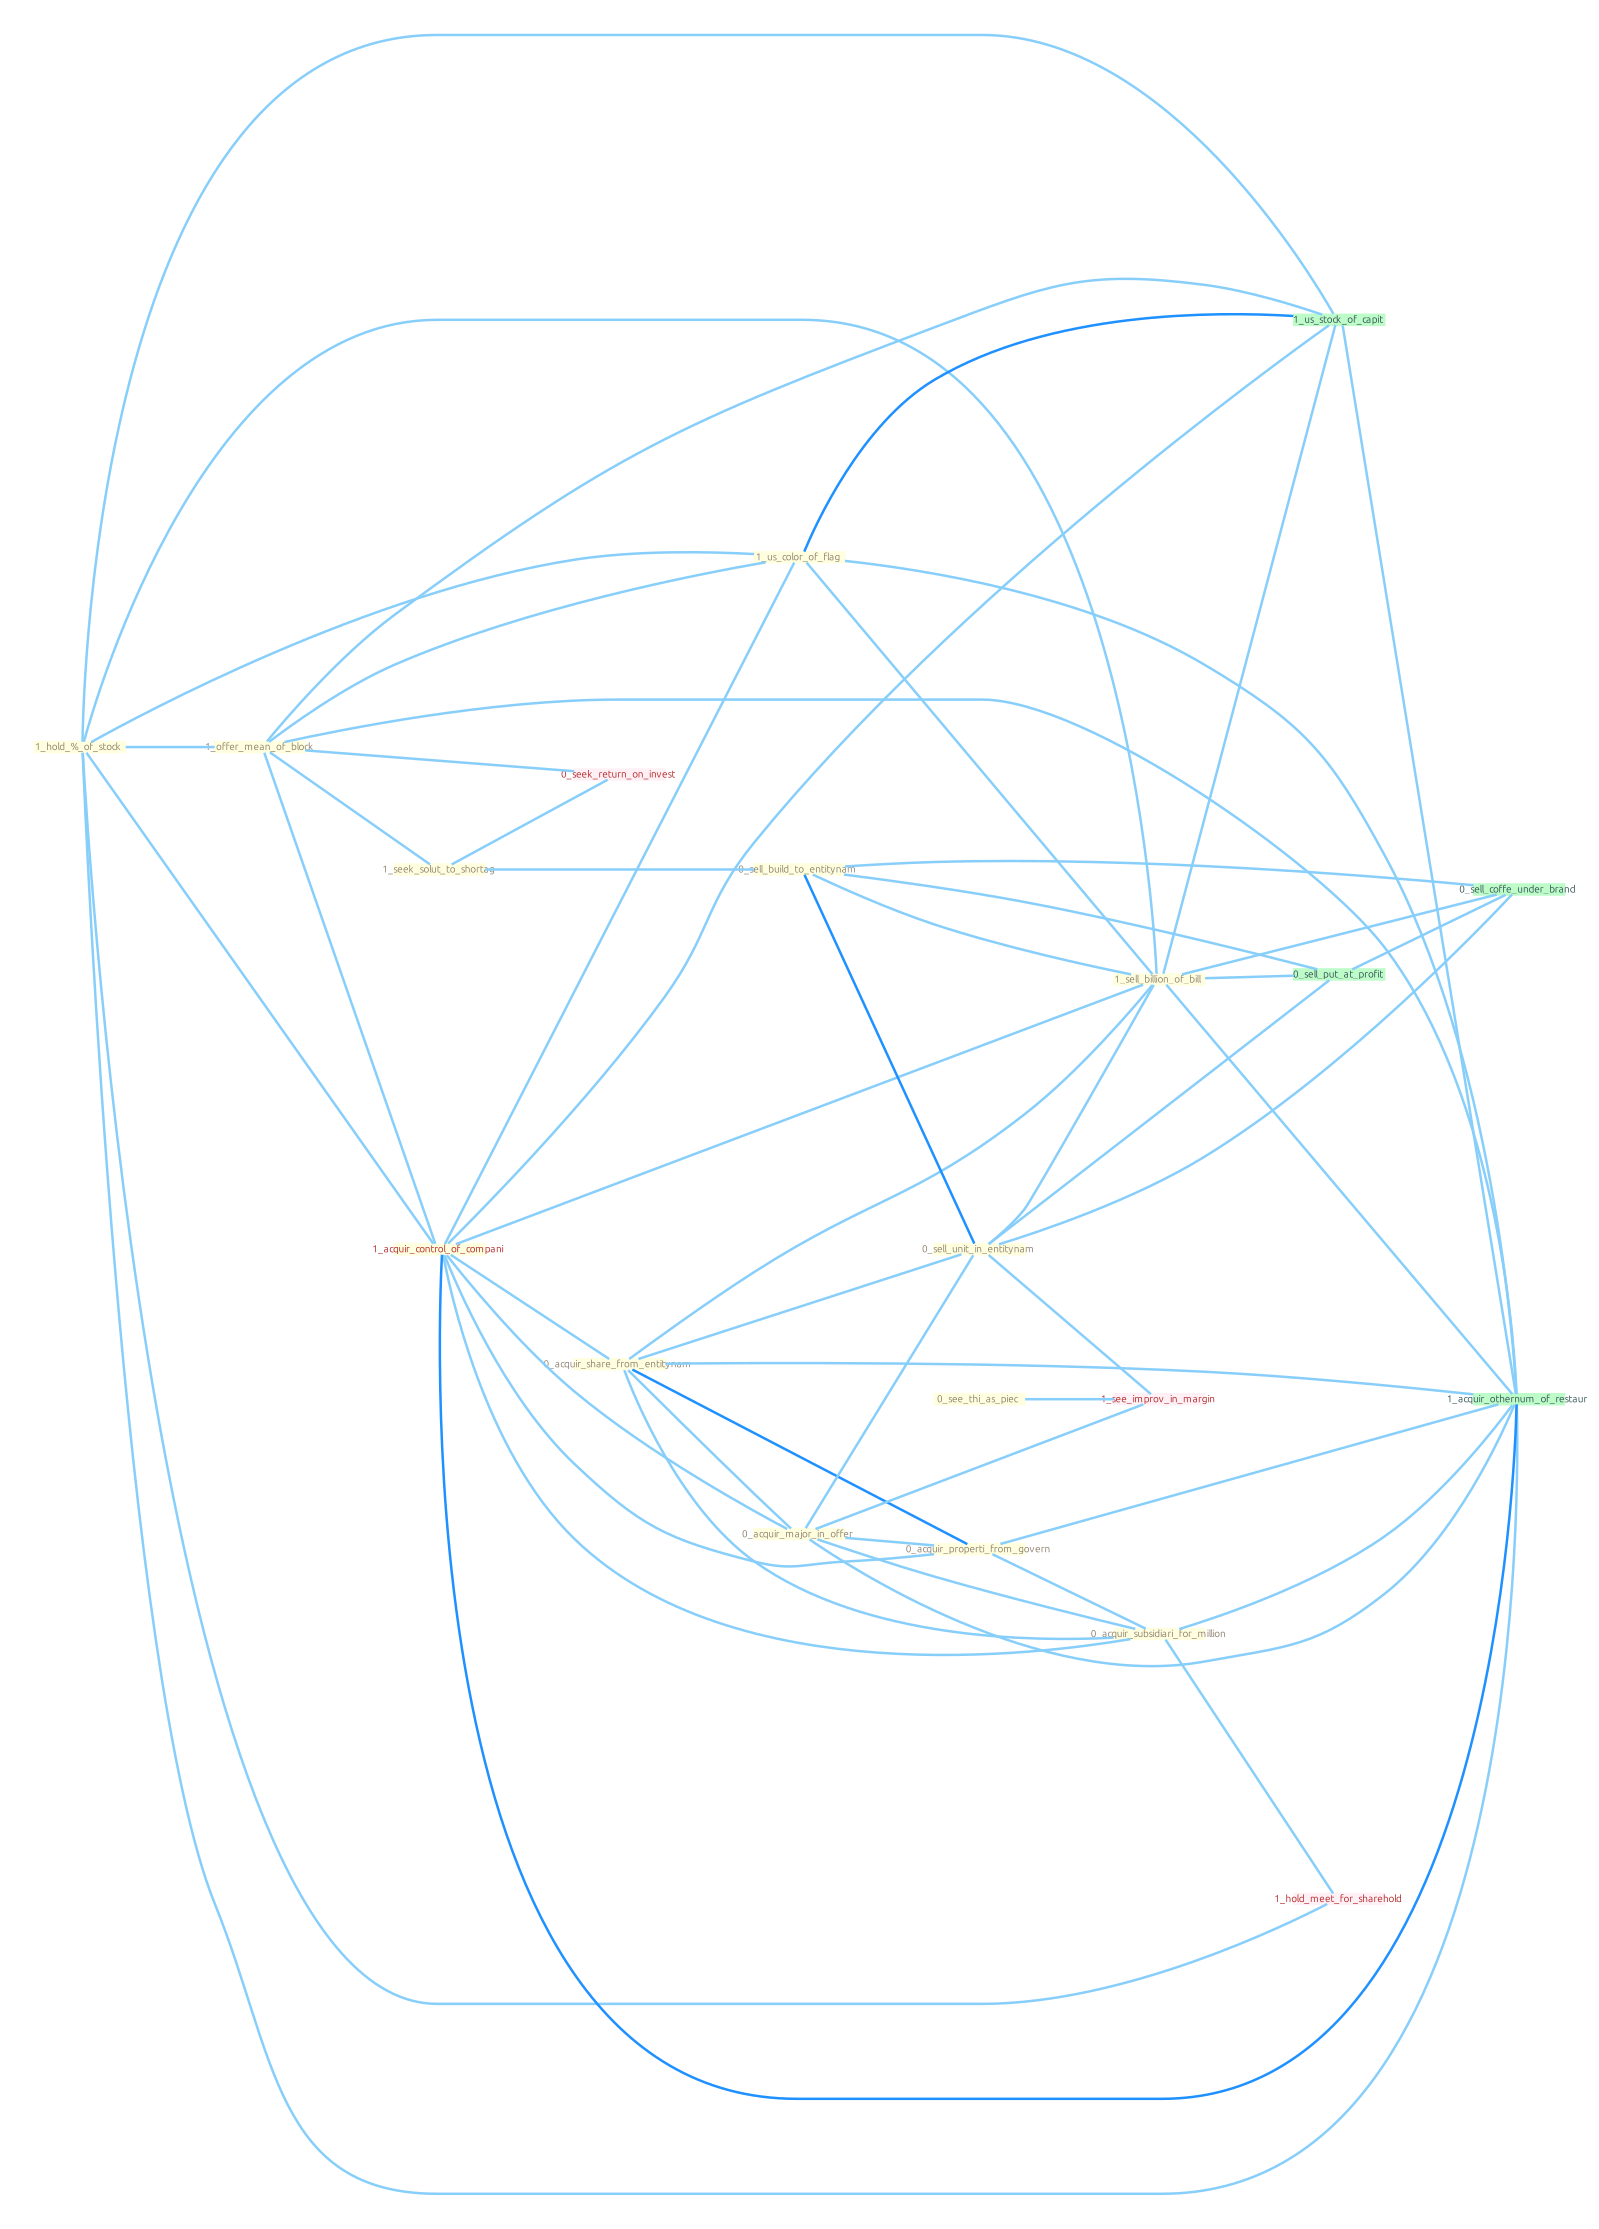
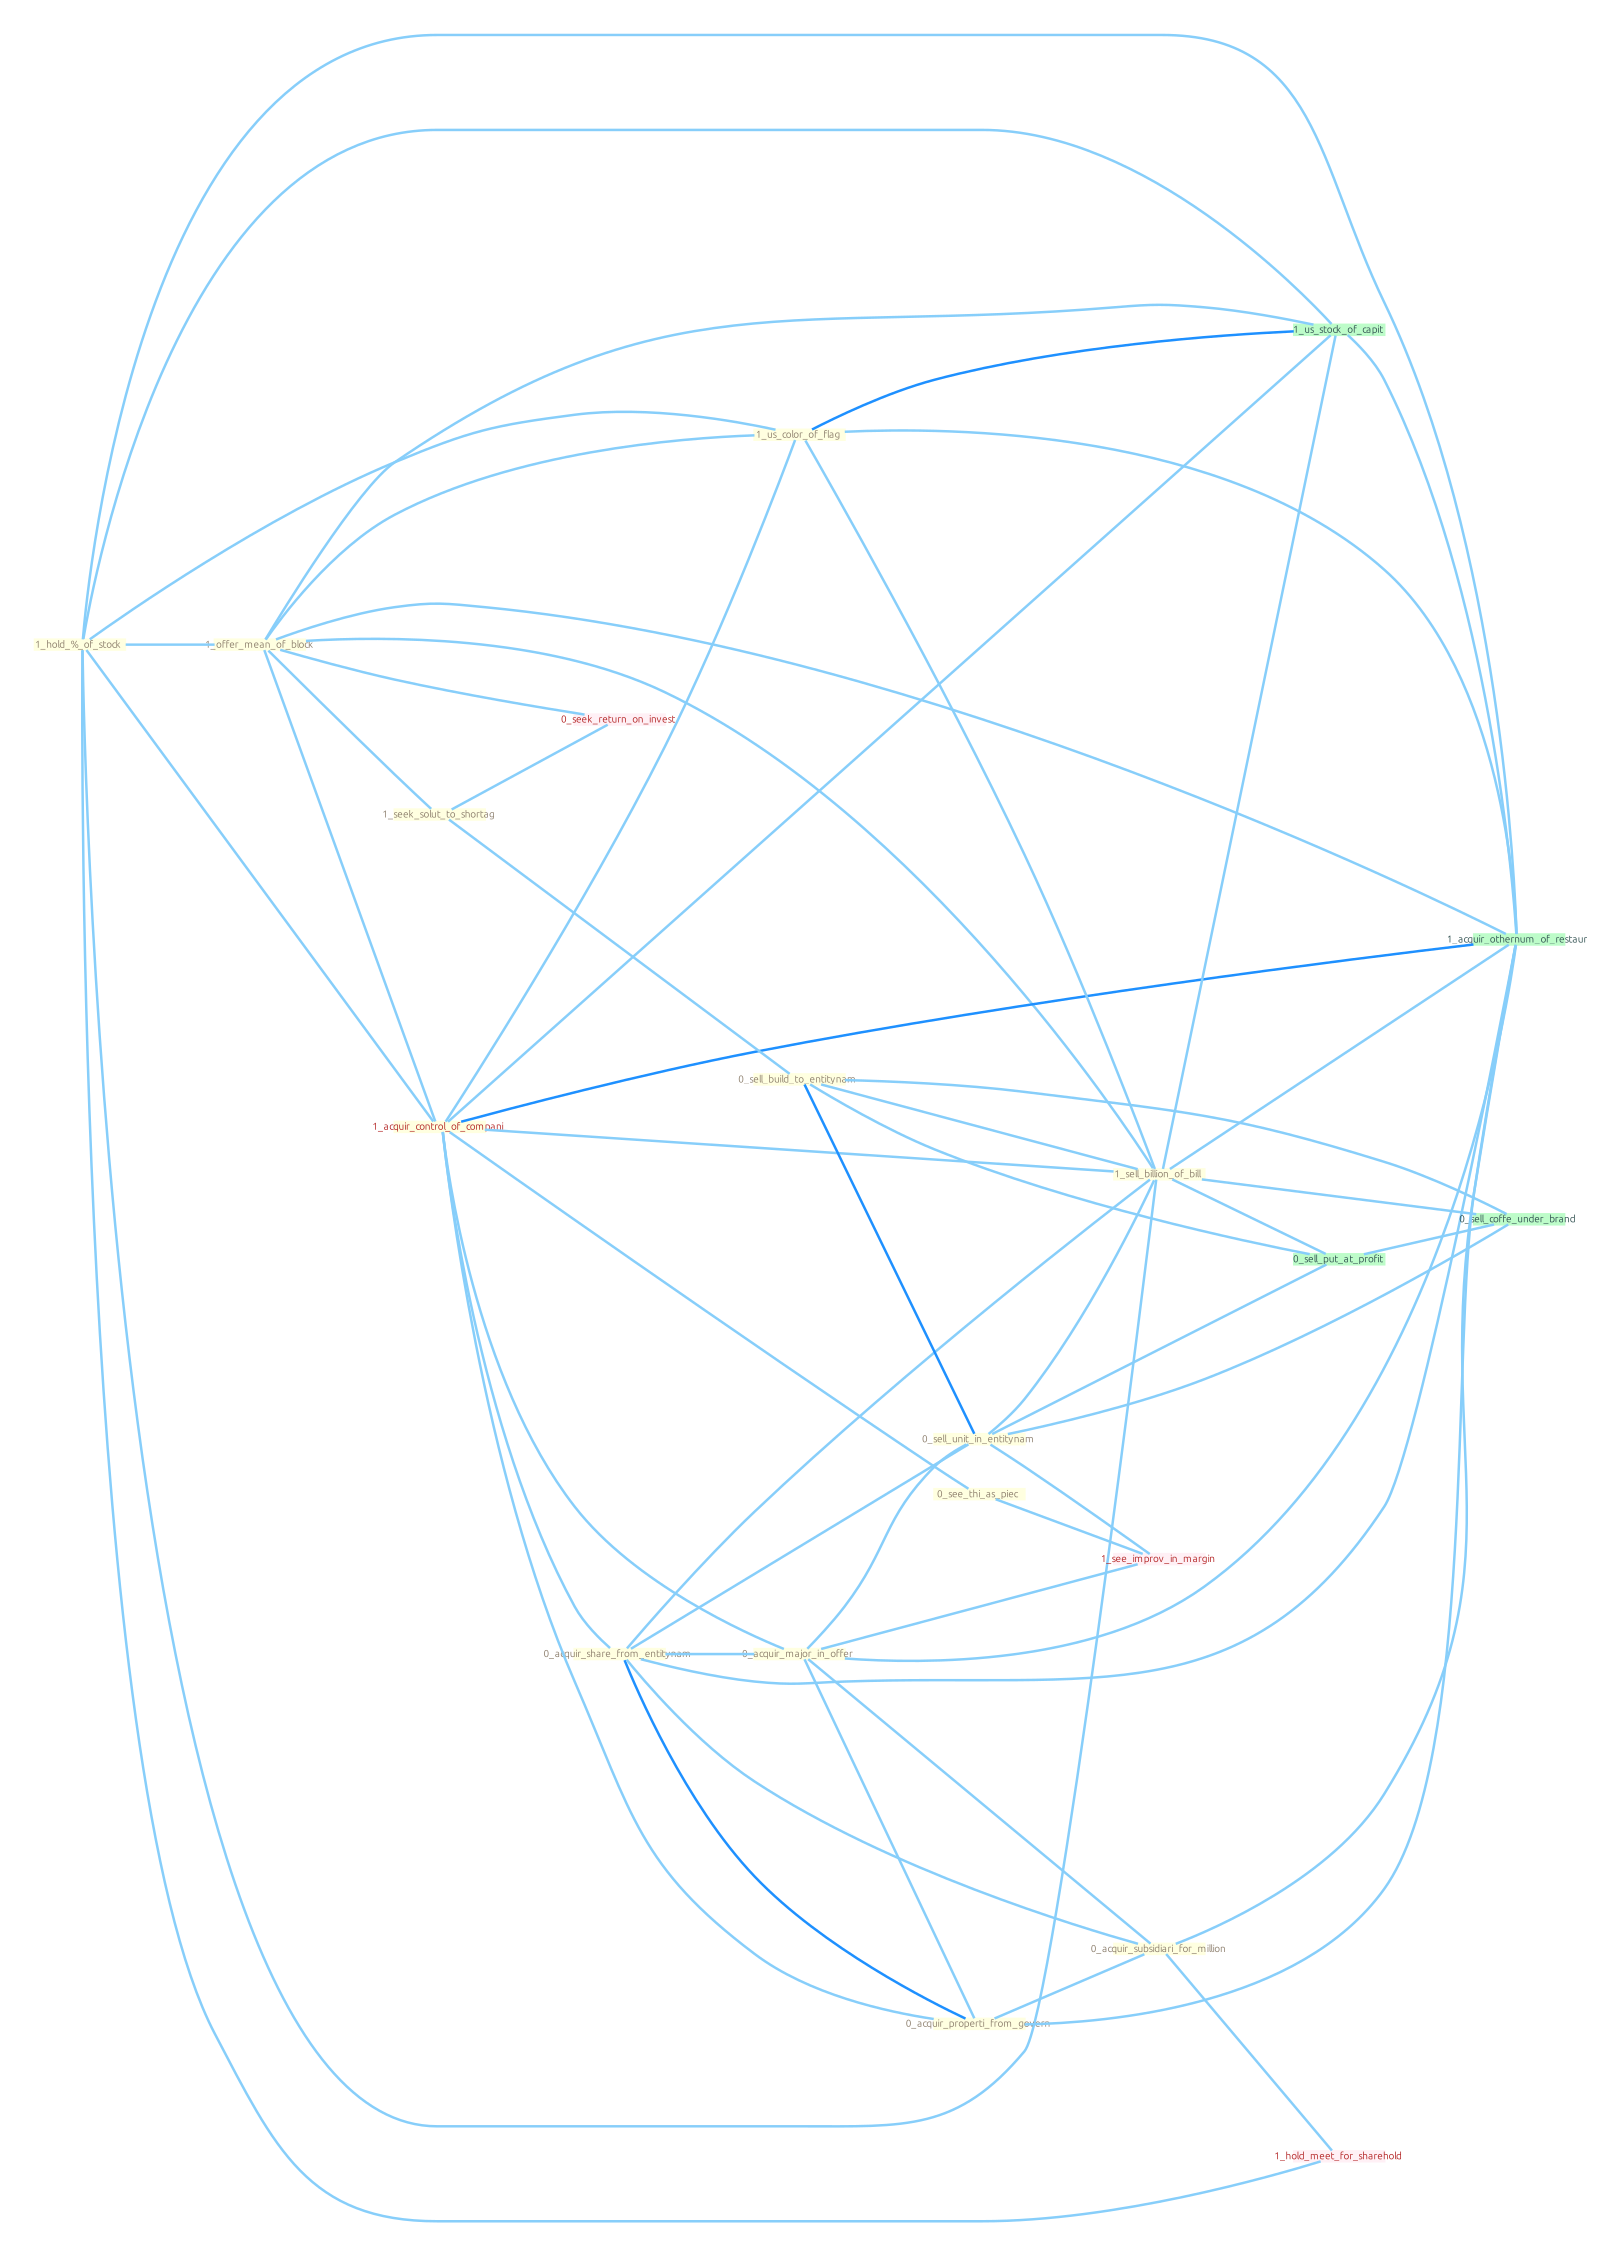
edge "1_offer_mean_of_block" -- "1_sell_billion_of_bill": added
edge "1_acquir_control_of_compani" -- "0_acquir_subsidiari_for_million": now "1_acquir_control_of_compani" -- "0_see_thi_as_piec"
